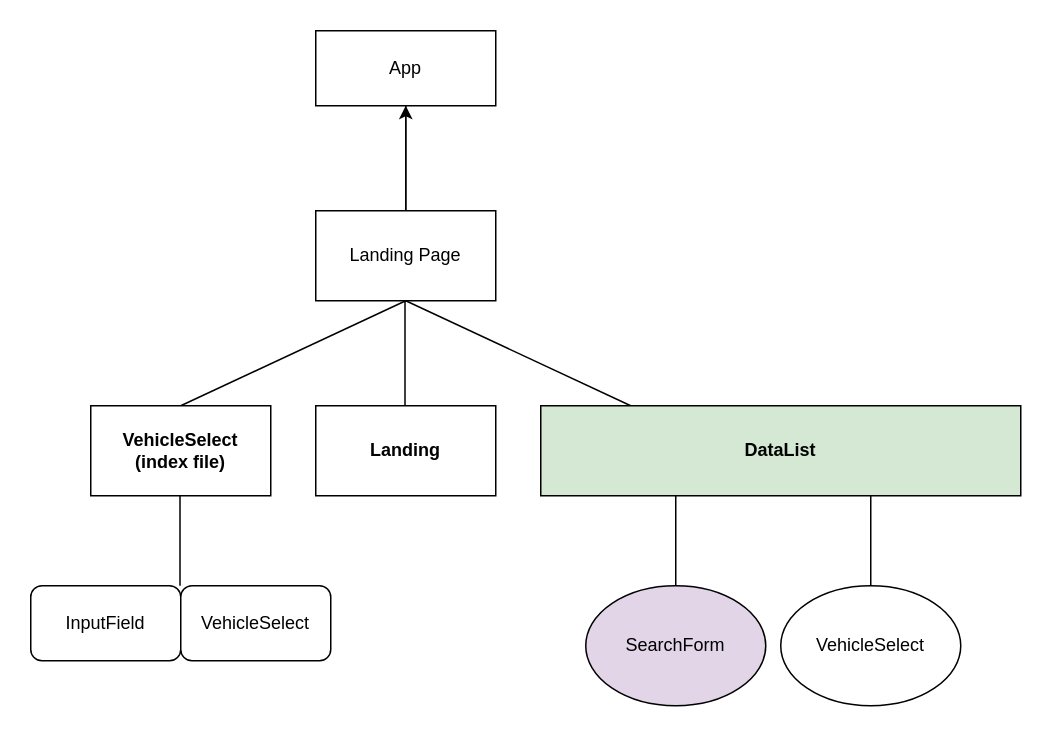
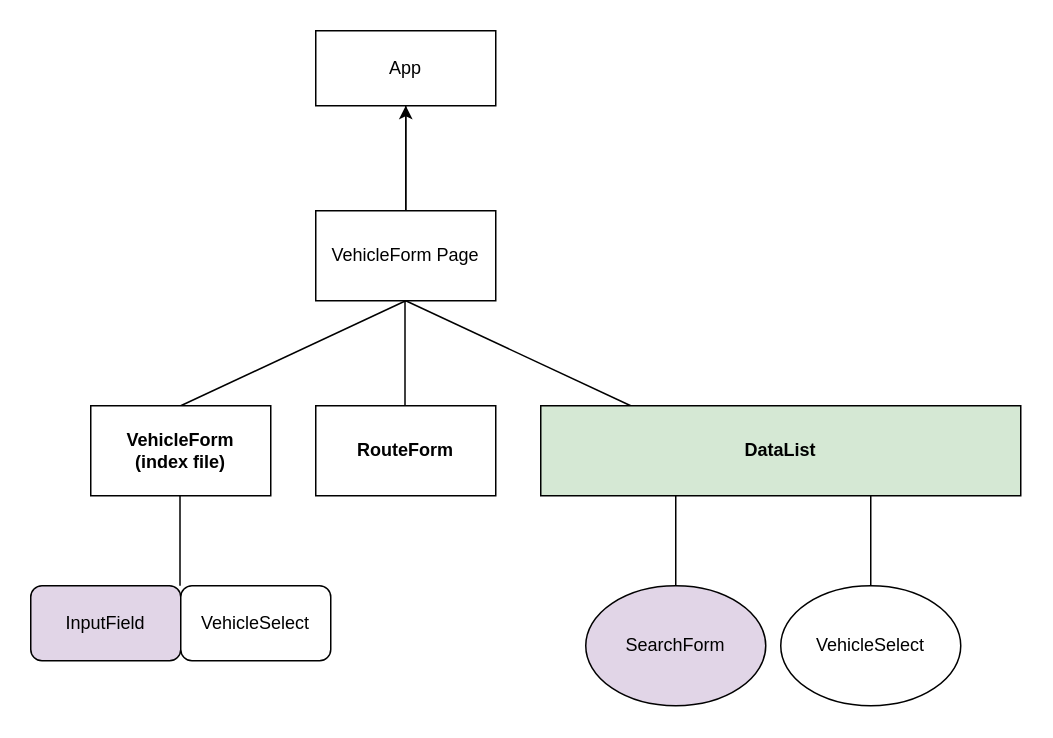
node "Landing Page": label "Landing Page" -> "VehicleForm Page"
node "VehicleSelect (index file)": label "VehicleSelect (index file)" -> "VehicleForm (index file)"
node "Landing": label "Landing" -> "RouteForm"
node "InputField": fillcolor #ffffff -> #e1d5e7
